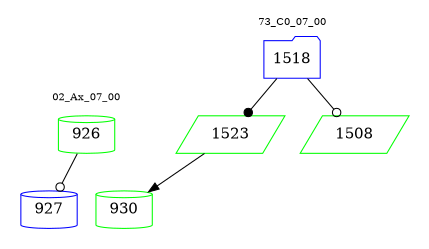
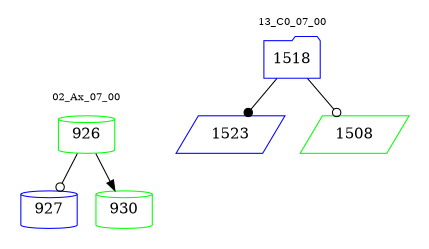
cluster "73_C0_07_00": label "73_C0_07_00" -> "13_C0_07_00"
node "1523": color green -> blue
edge "1523" -> "930": now "926" -> "930"
